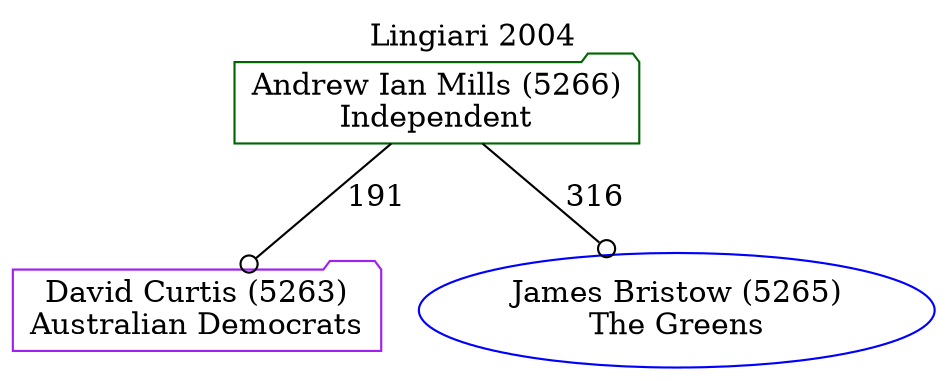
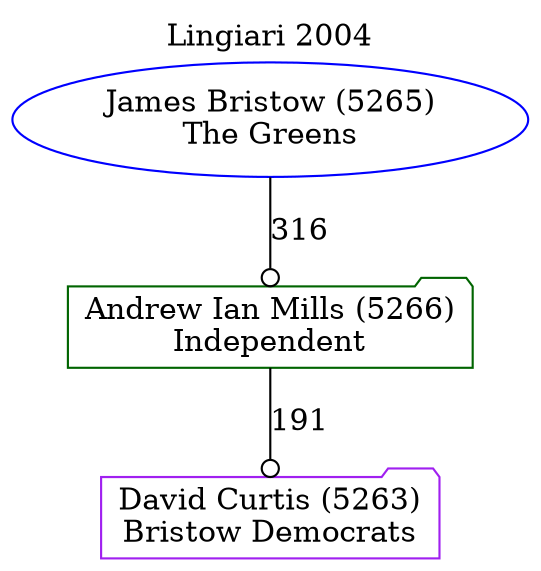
edge "Andrew Ian Mills (5266) Independent" -> "James Bristow (5265) The Greens": reversed
node "David Curtis (5263) Australian Democrats": label "David Curtis (5263) Australian Democrats" -> "David Curtis (5263) Bristow Democrats"
